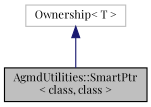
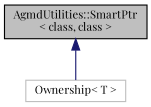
edge "AgmdUtilities::SmartPtr < class, class >" -> "Ownership< T >": reversed
